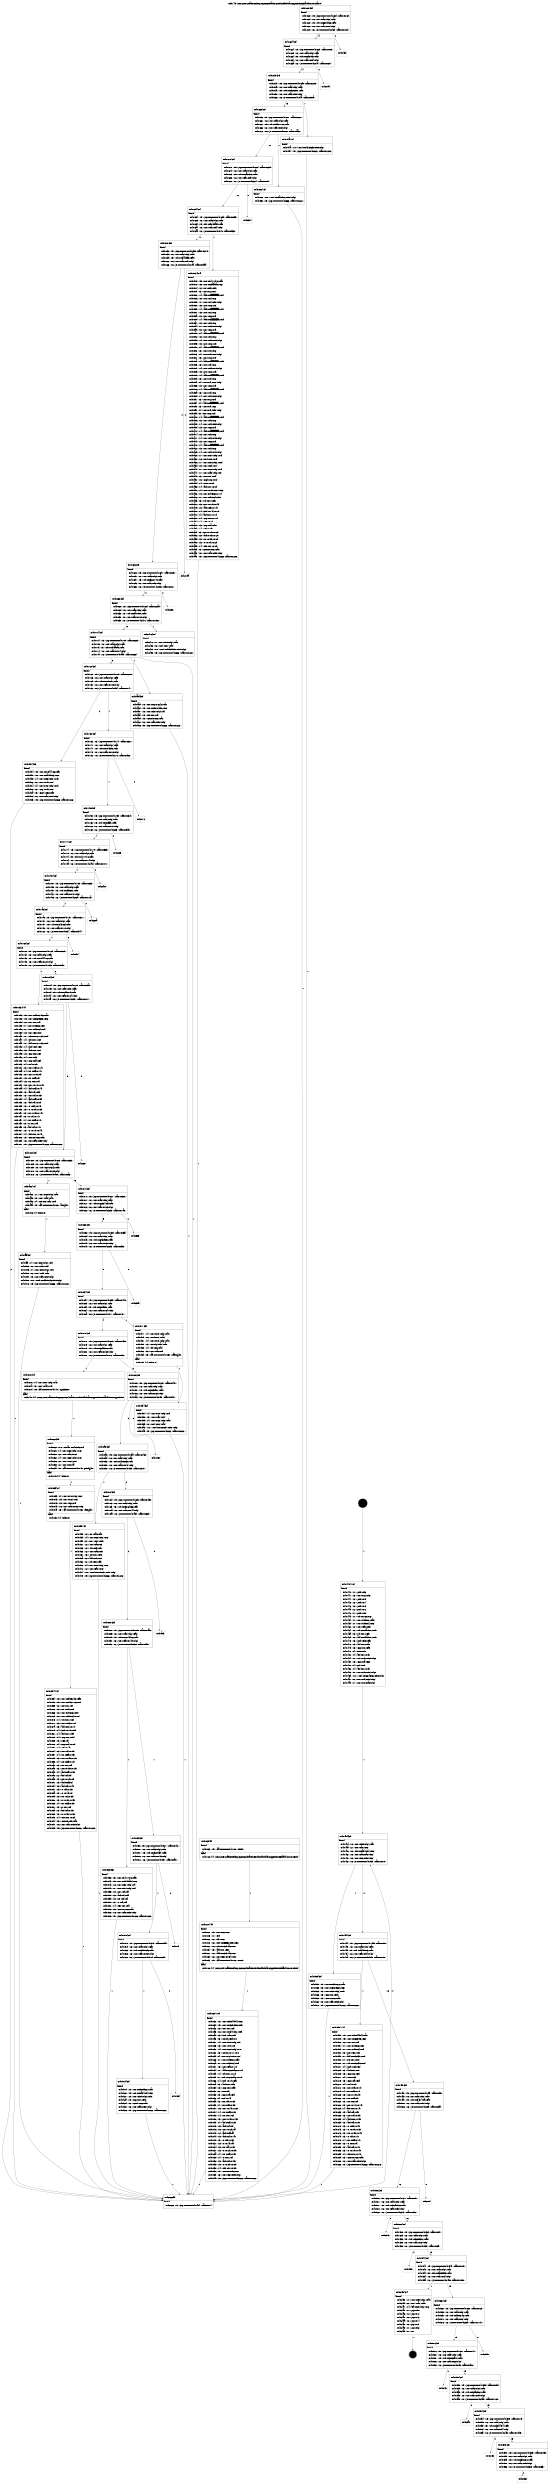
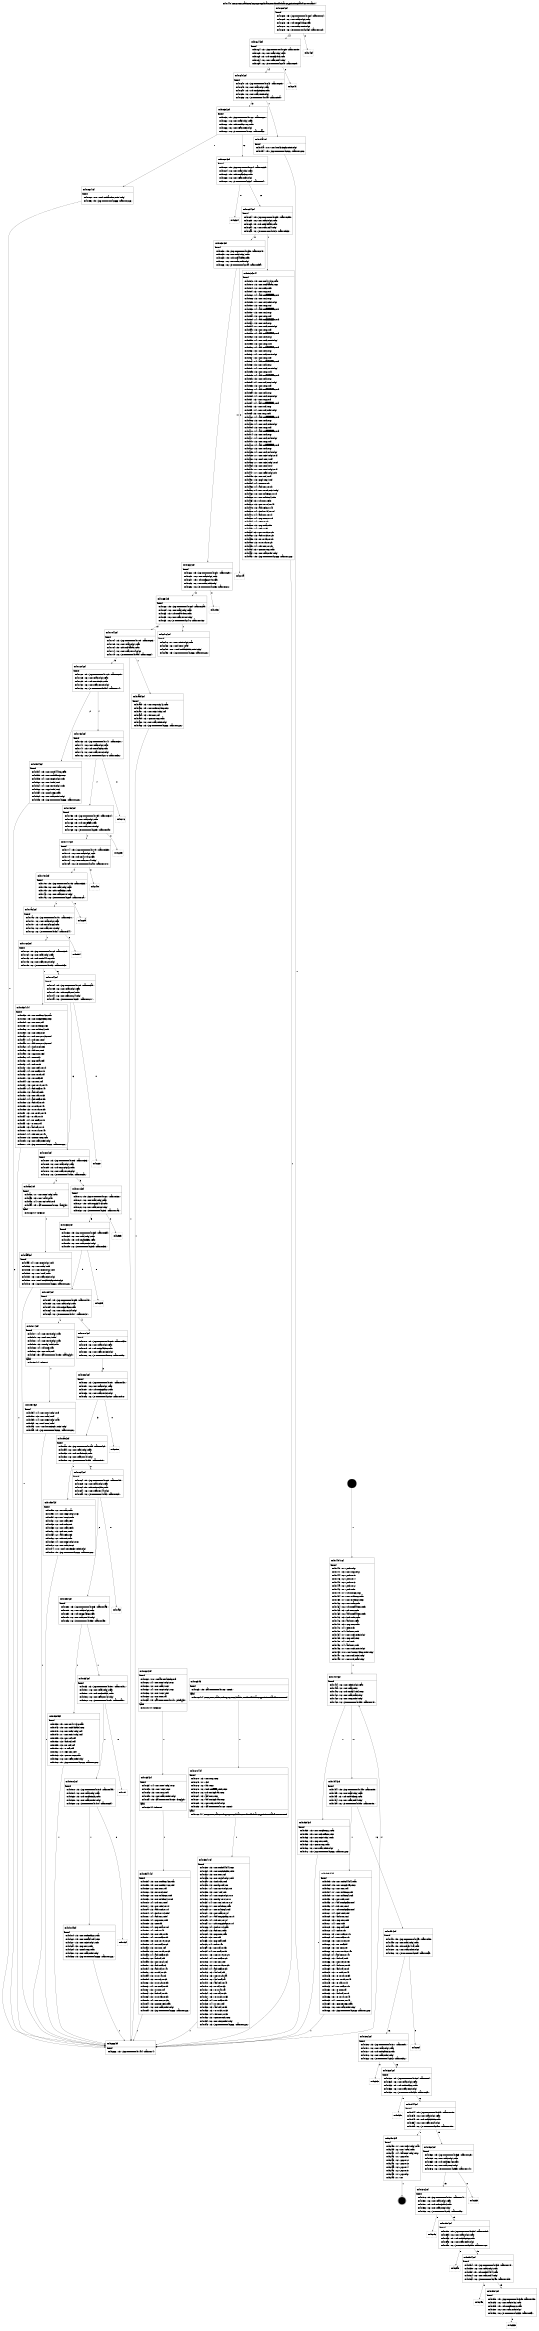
node "0x401e16 [12]": removed
